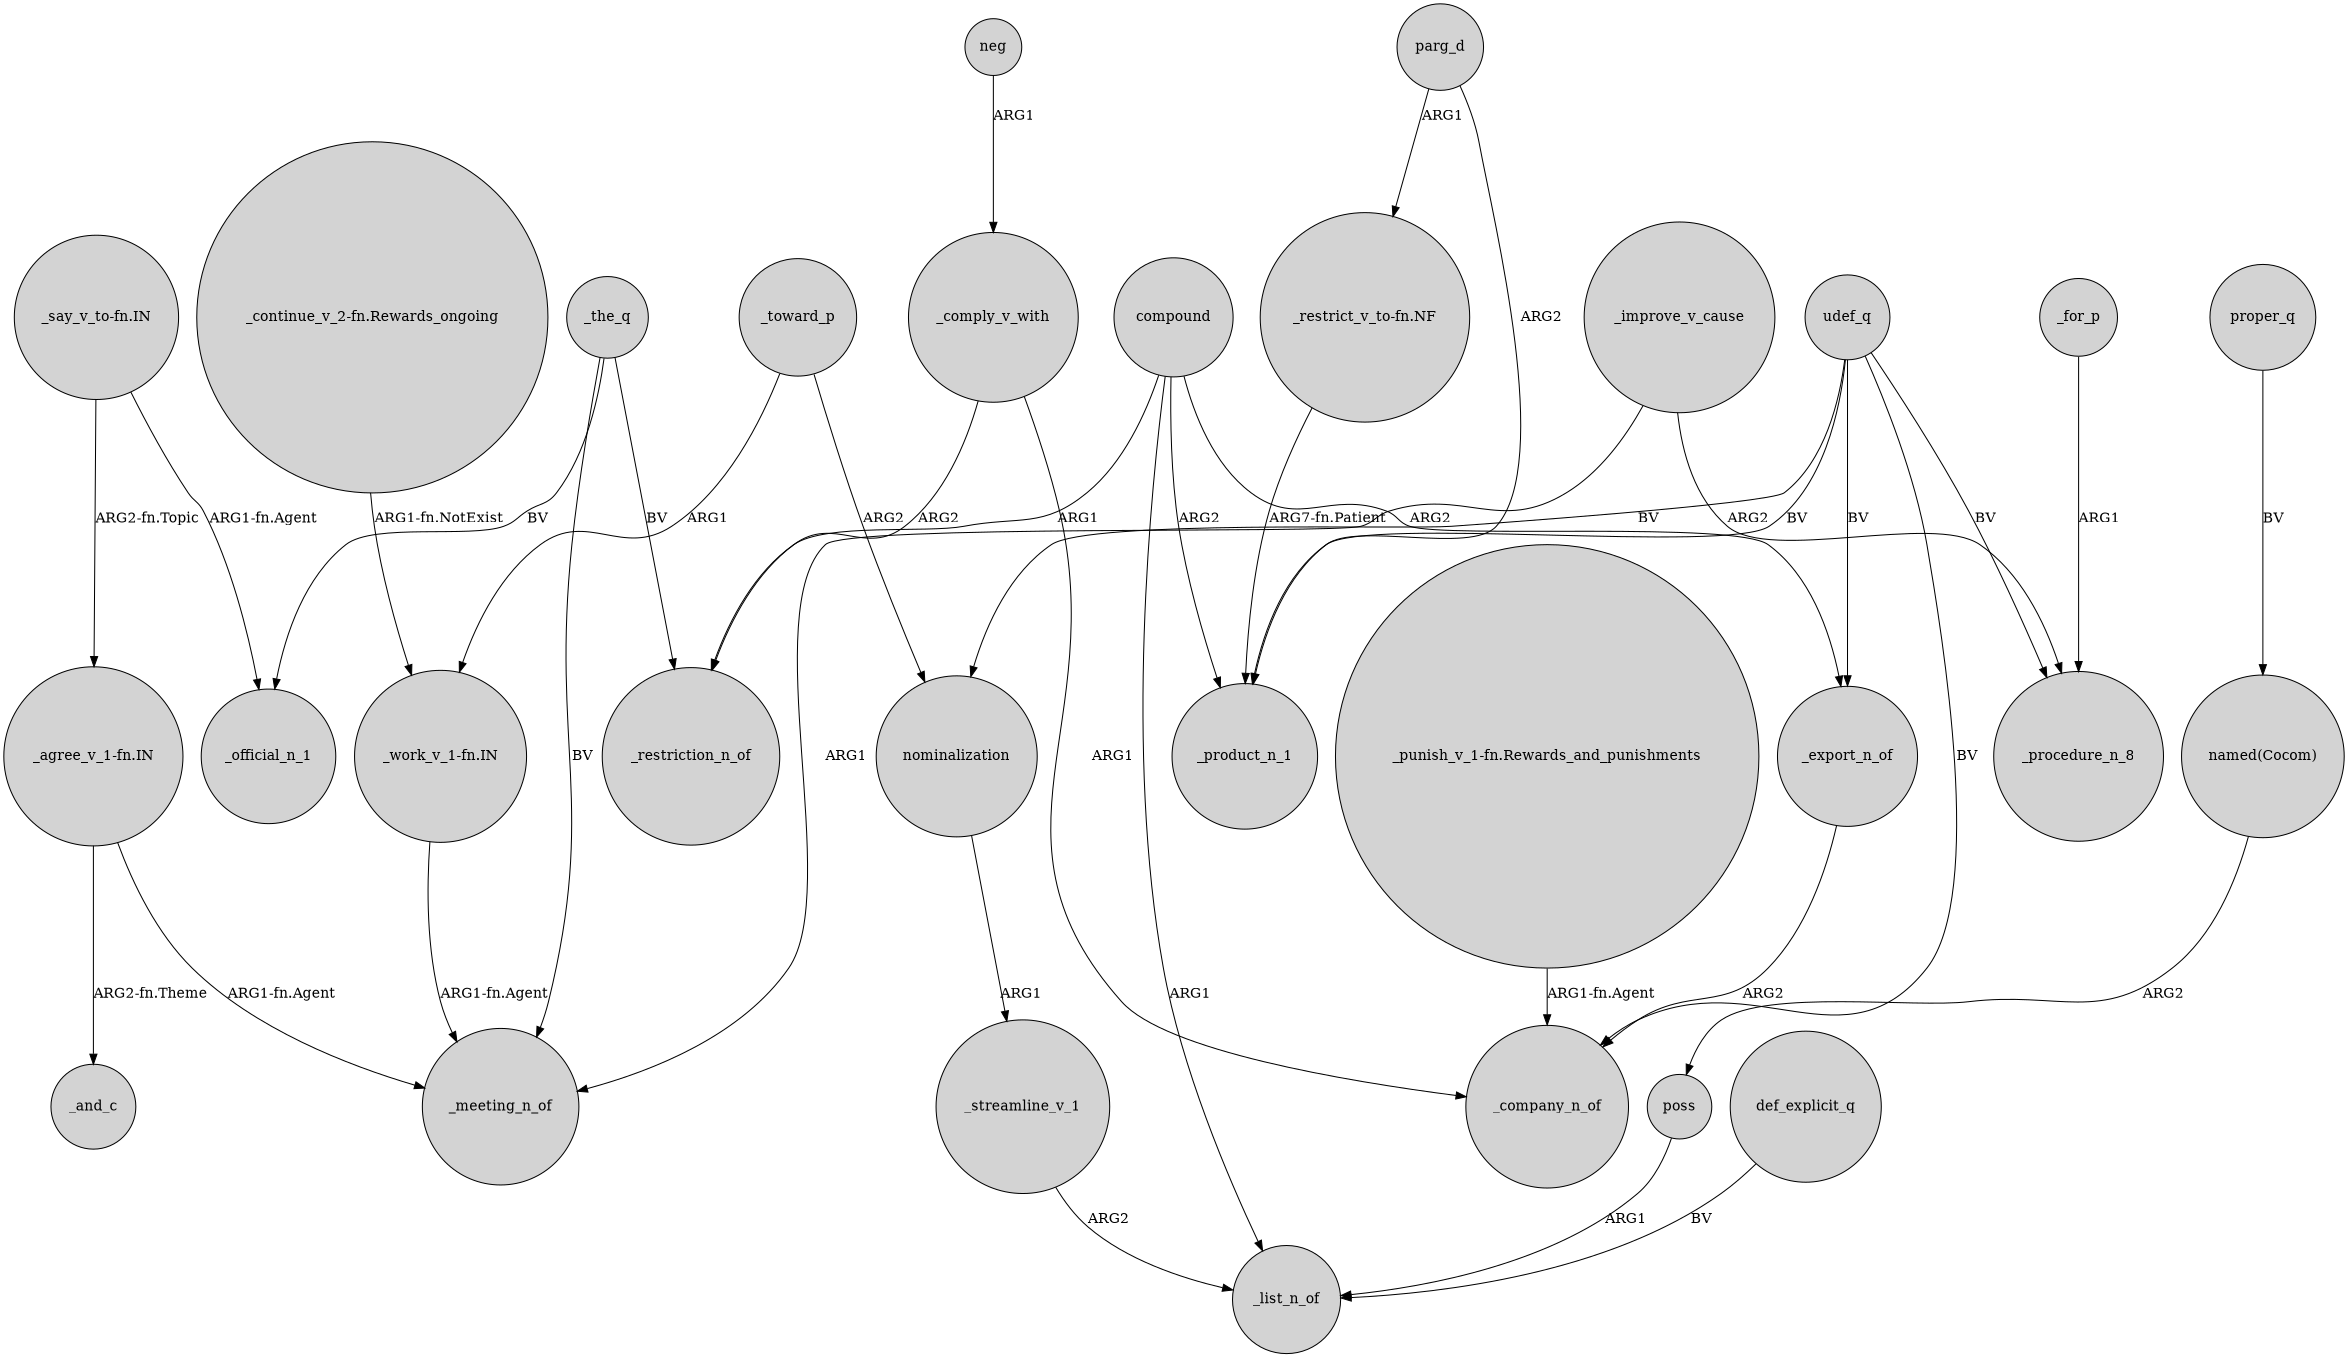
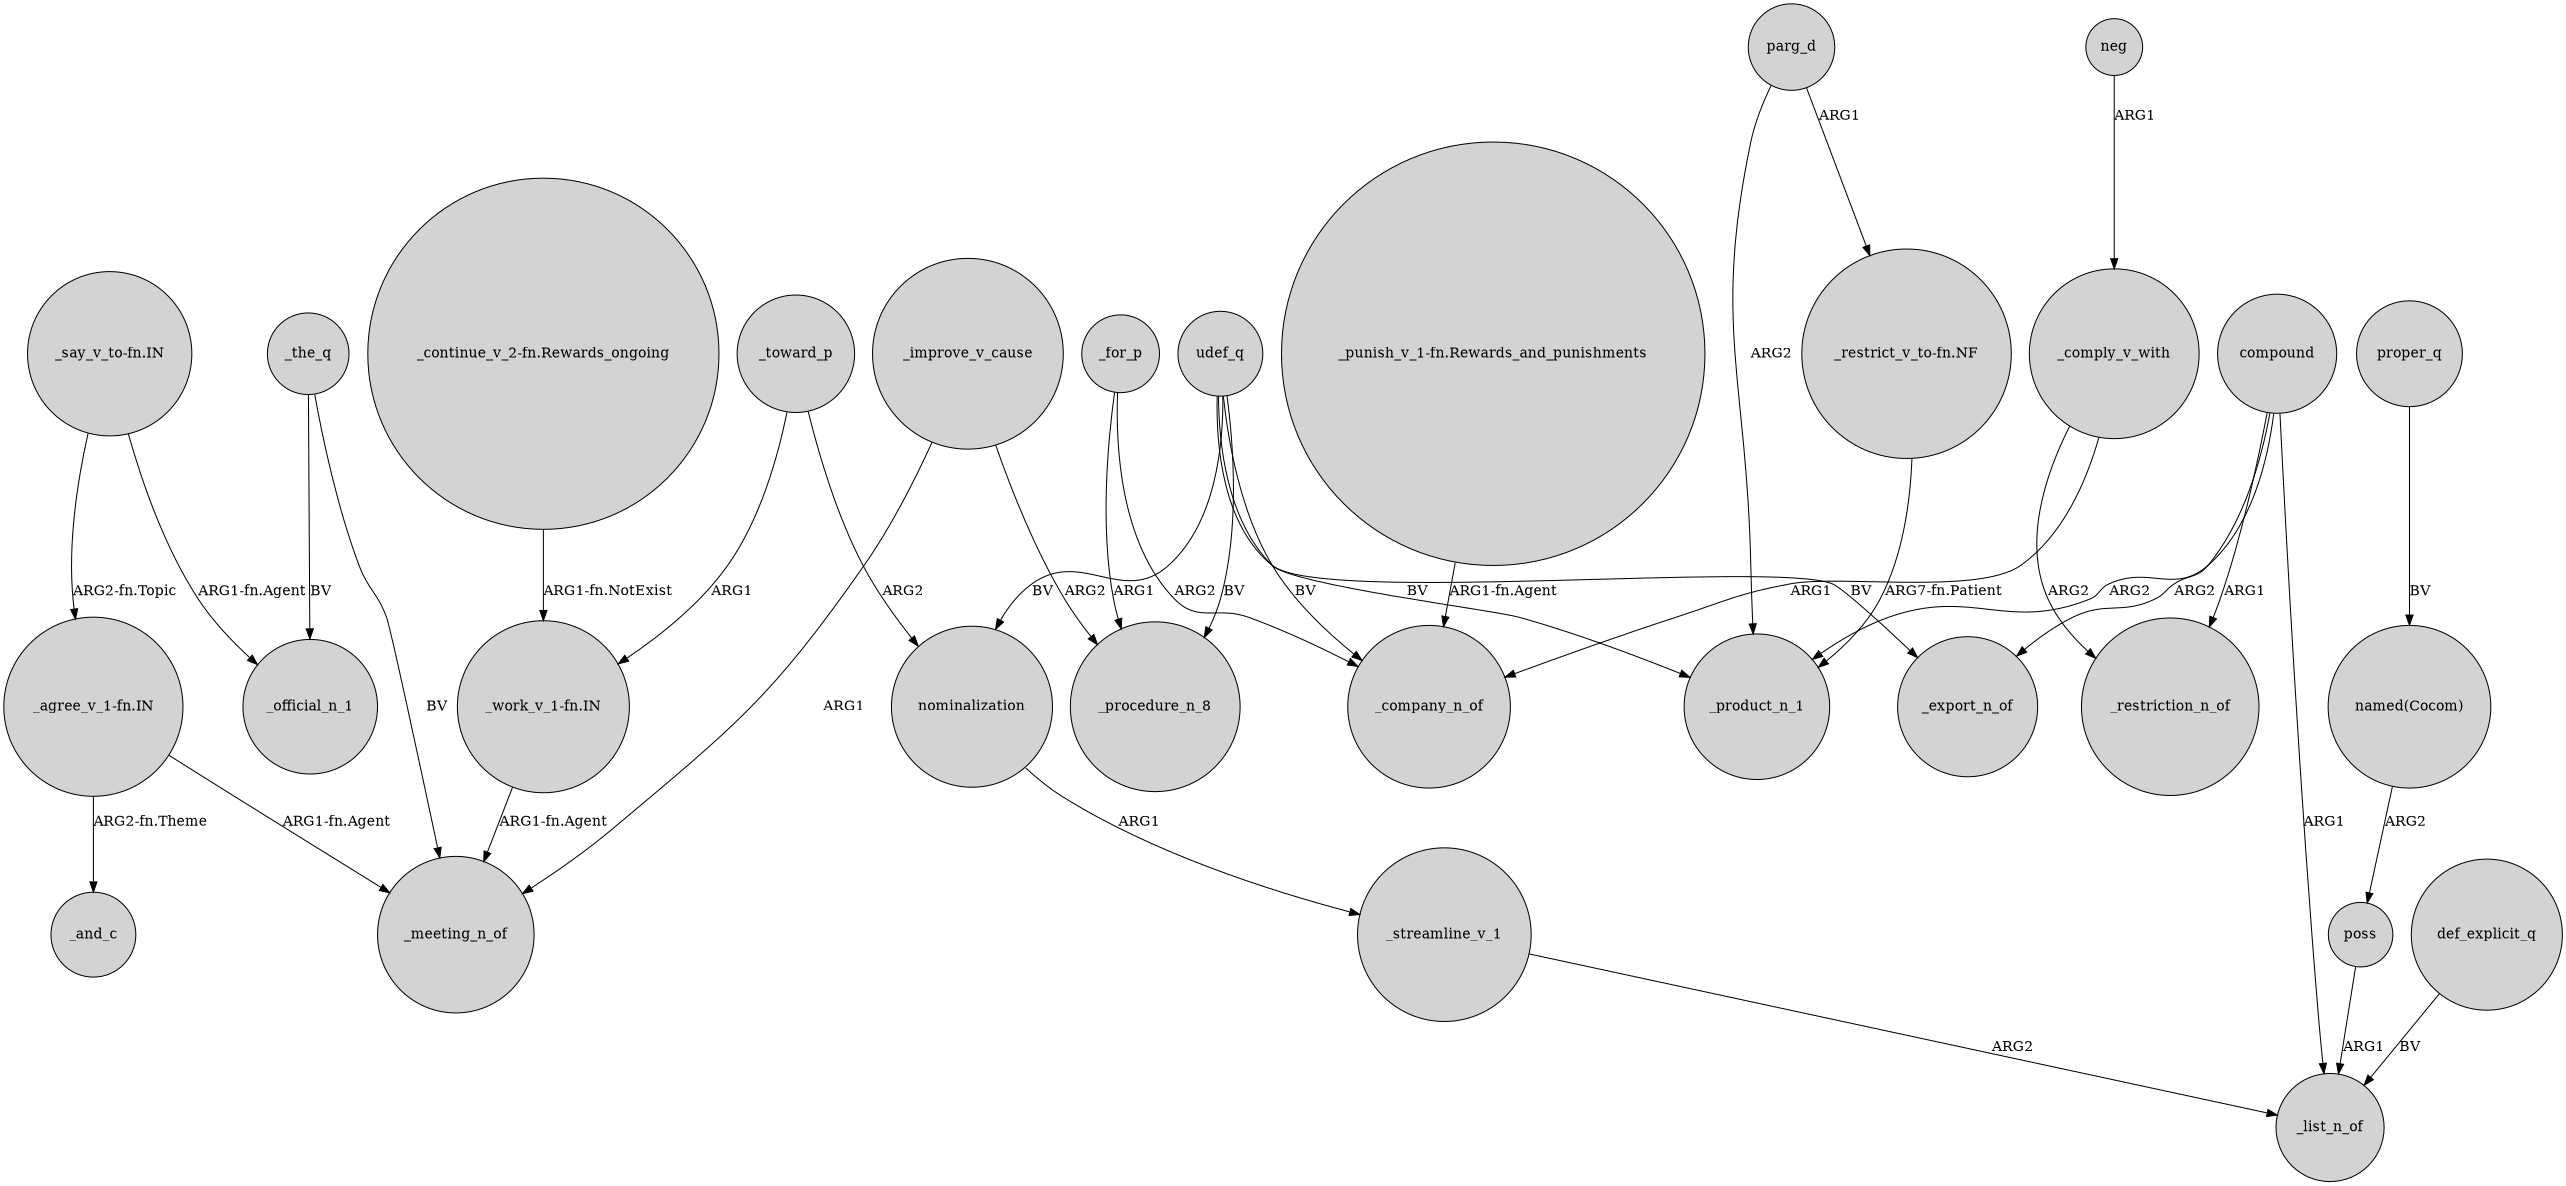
edge "_the_q" -> "_restriction_n_of": removed, label "BV"
edge "_export_n_of" -> "_company_n_of": now "_for_p" -> "_company_n_of"
